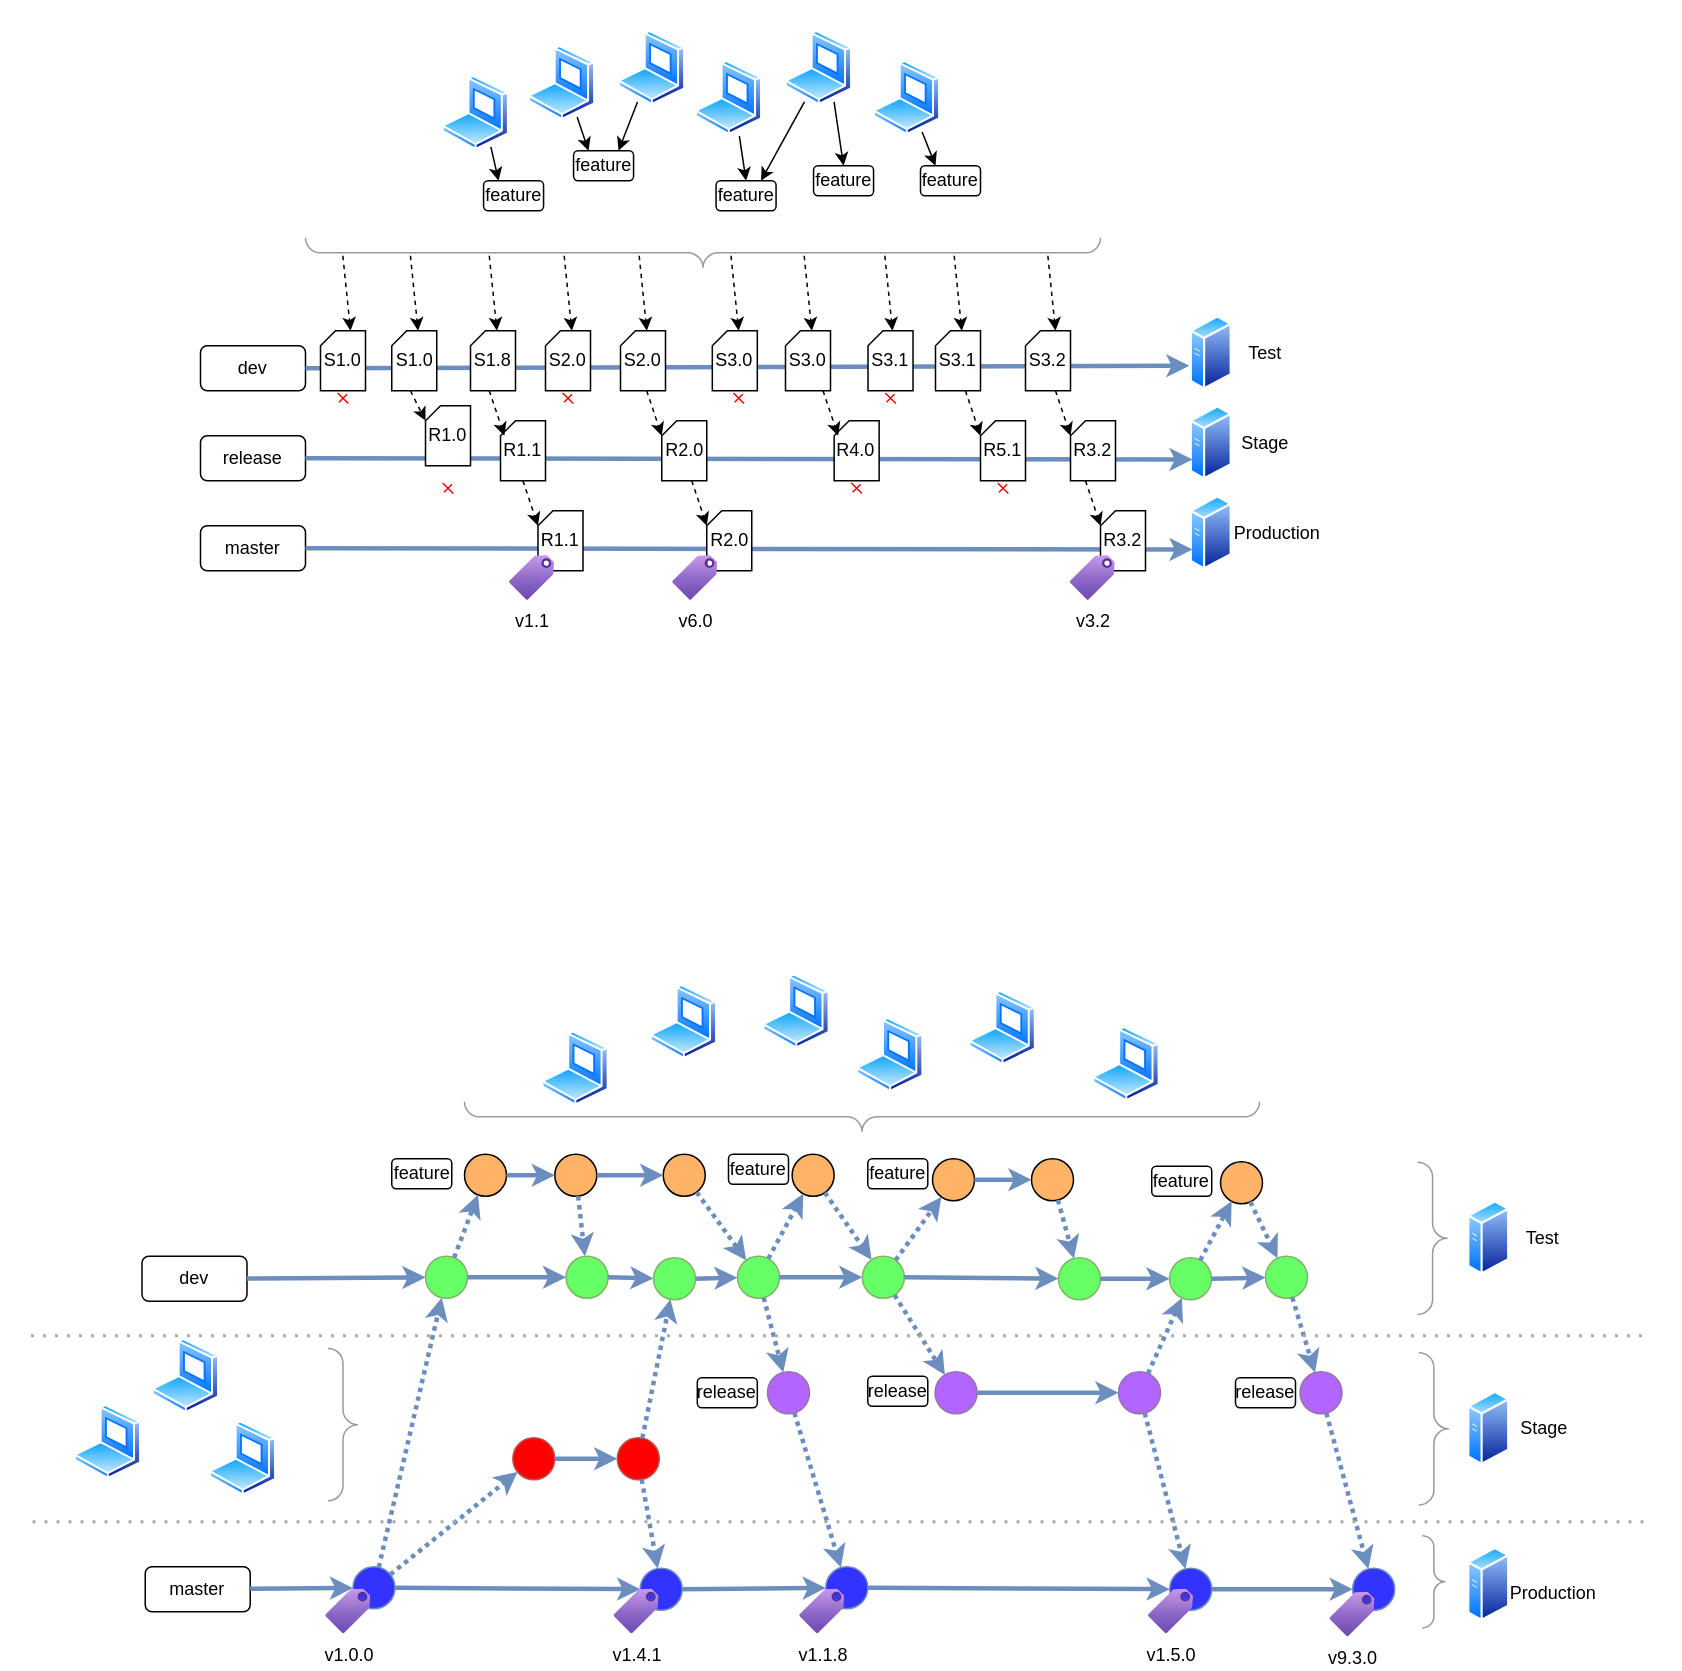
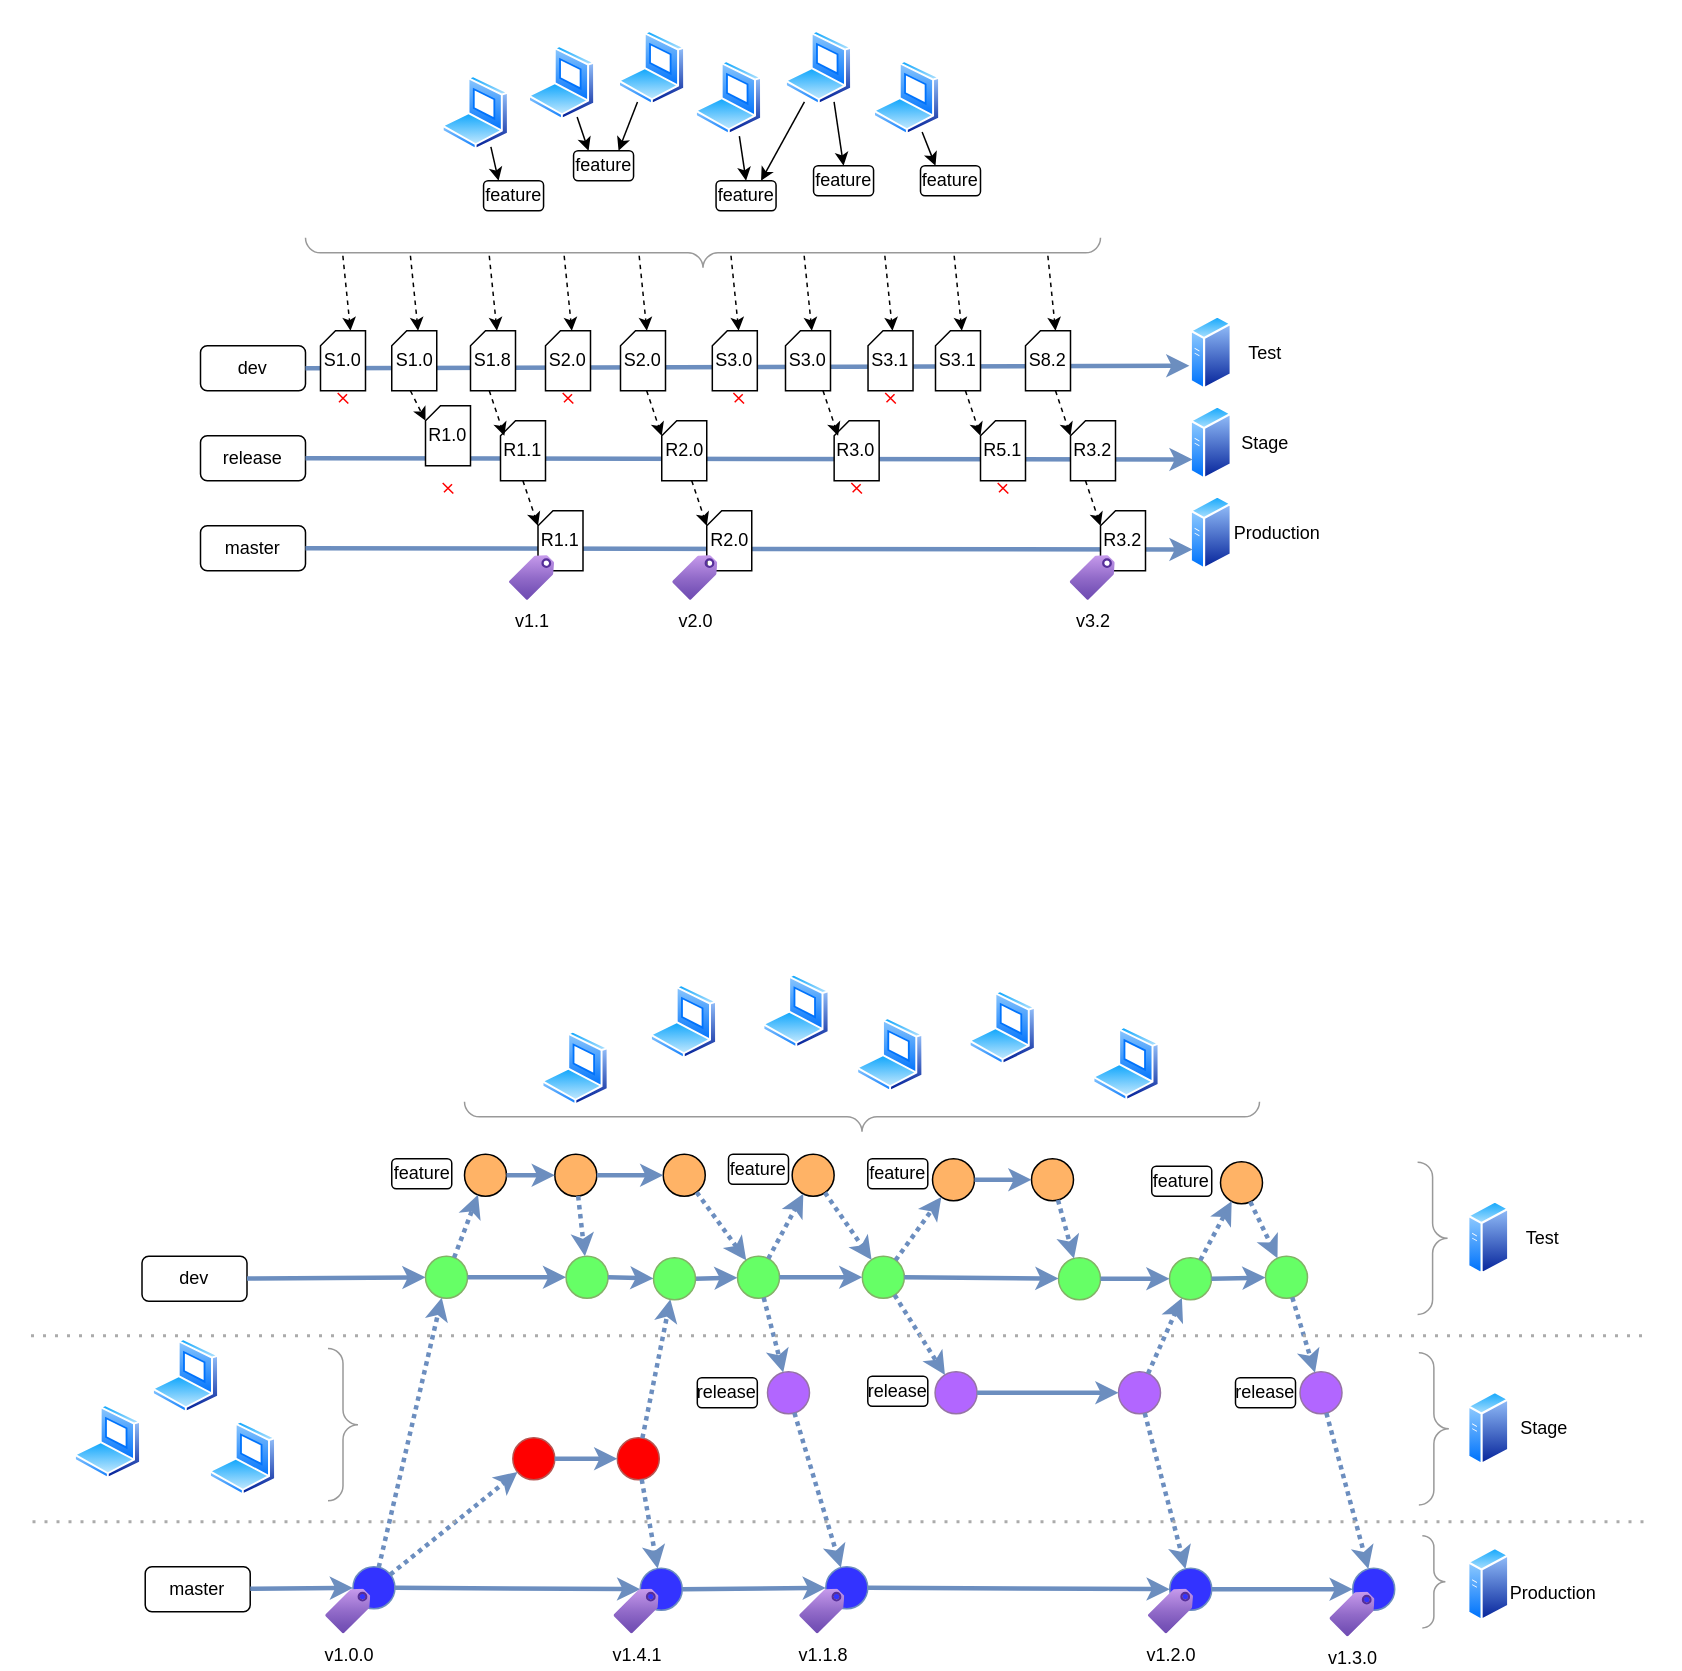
node "S3.2": label "S3.2" -> "S8.2"
node "R4.0": label "R4.0" -> "R3.0"
node "v6.0": label "v6.0" -> "v2.0"
node "v1.5.0": label "v1.5.0" -> "v1.2.0"
node "v9.3.0": label "v9.3.0" -> "v1.3.0"
